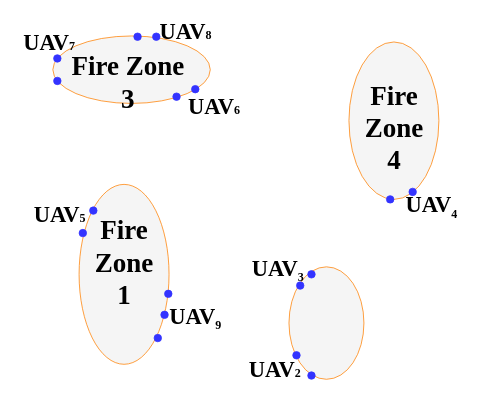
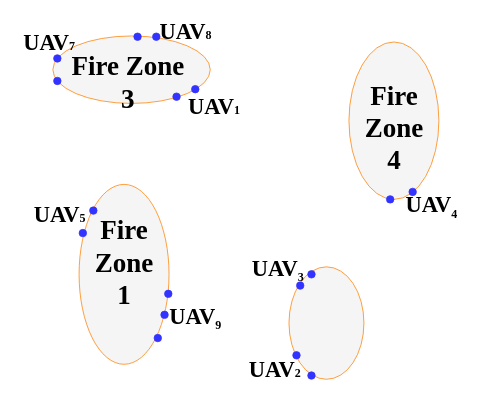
node "UAV6": label "UAV6" -> "UAV1"
